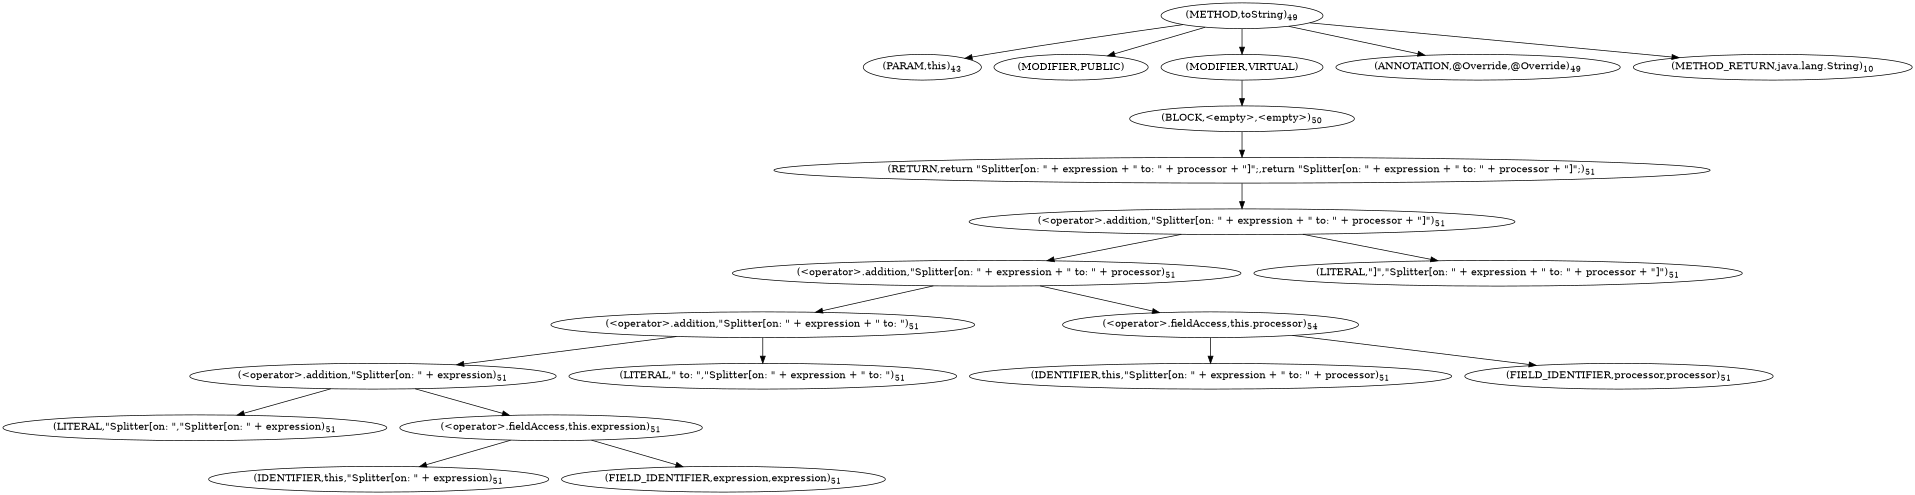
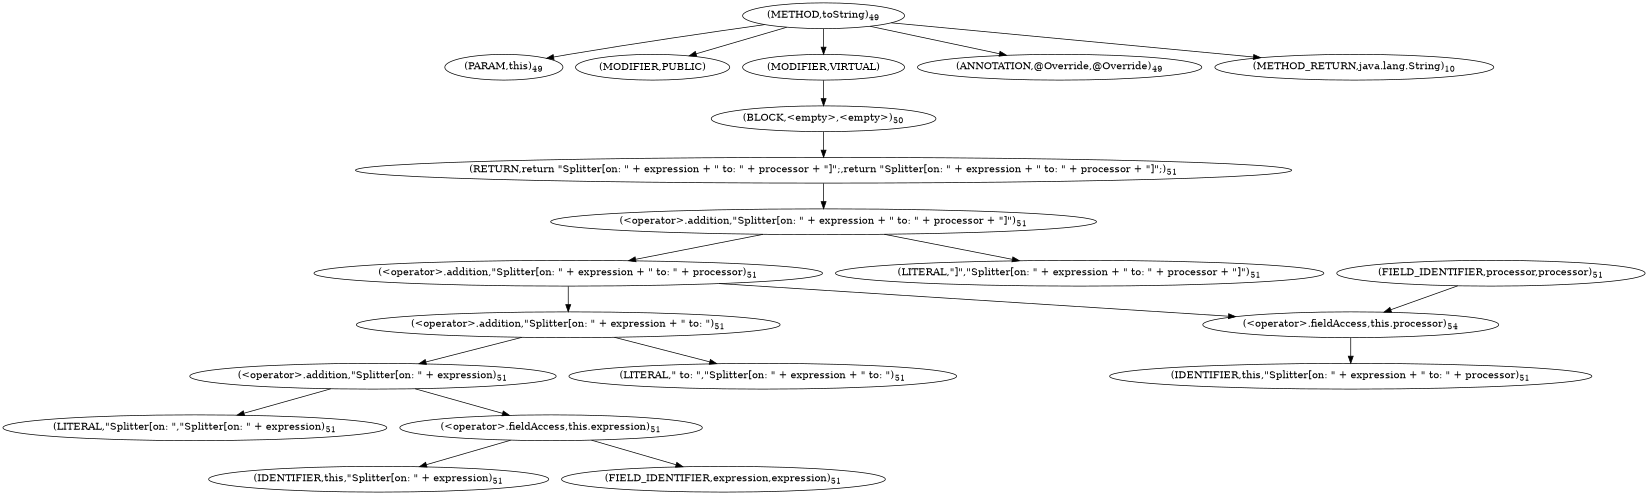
node "(PARAM,this)": text "43" -> "49"
edge "(<operator>.fieldAccess,this.processor)" -> "(FIELD_IDENTIFIER,processor,processor)": reversed
